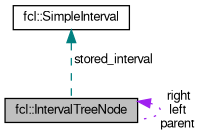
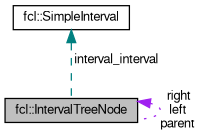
edge "fcl::IntervalTreeNode" -> "fcl::SimpleInterval": label " stored_interval" -> " interval_interval"
